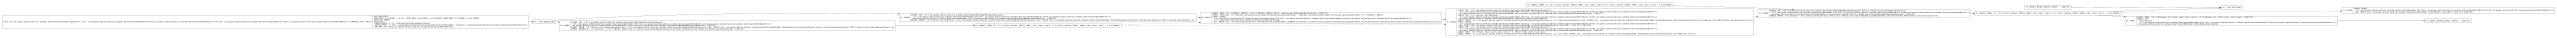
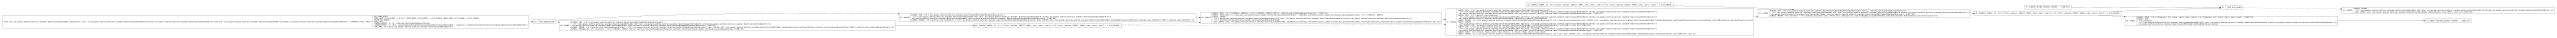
edge "23: 0x002e" -> "24: 0x0030": now "15: ?" -> "24: 0x0030"
